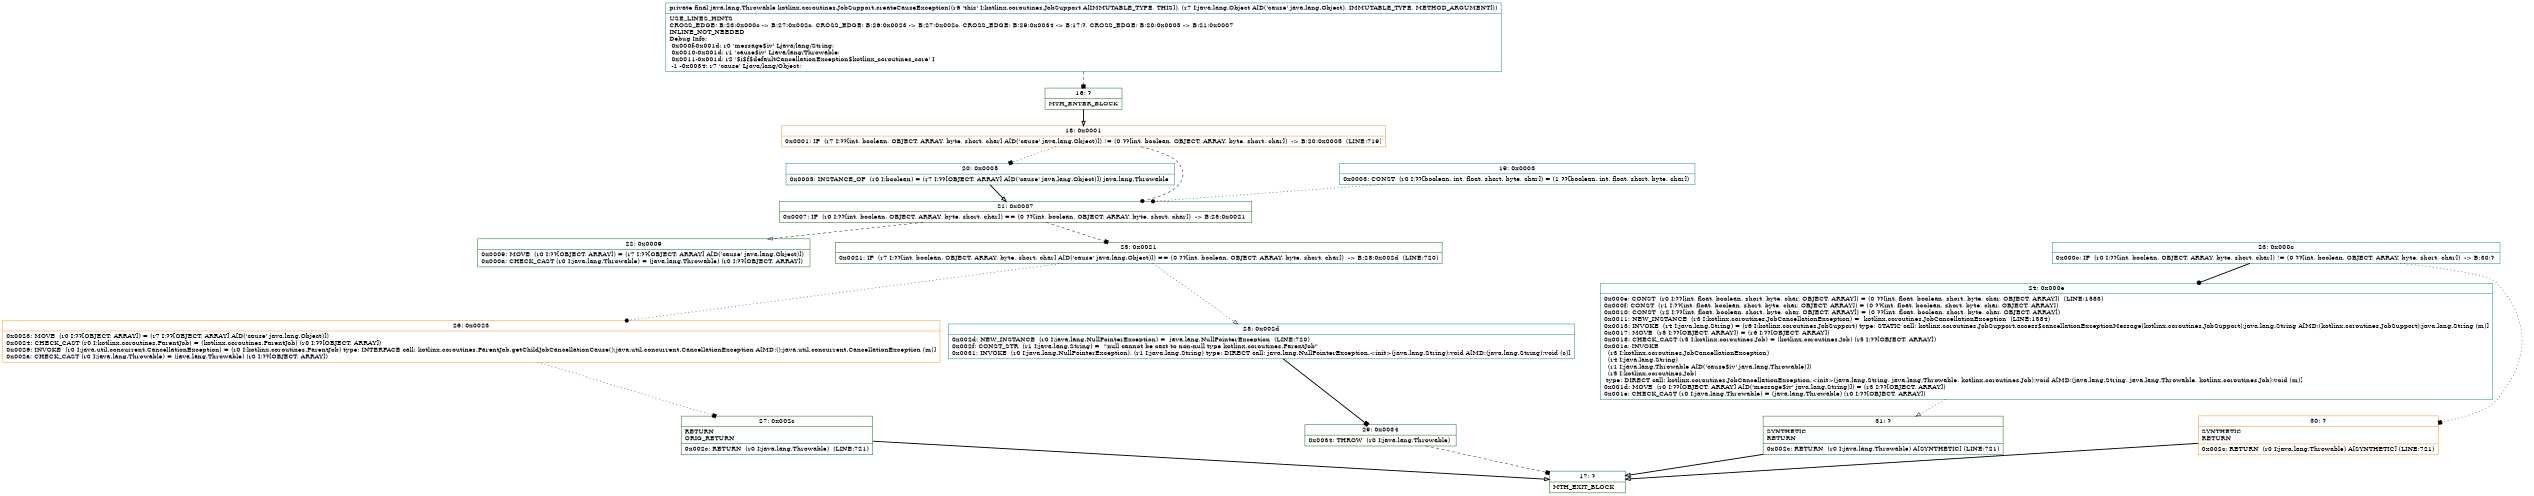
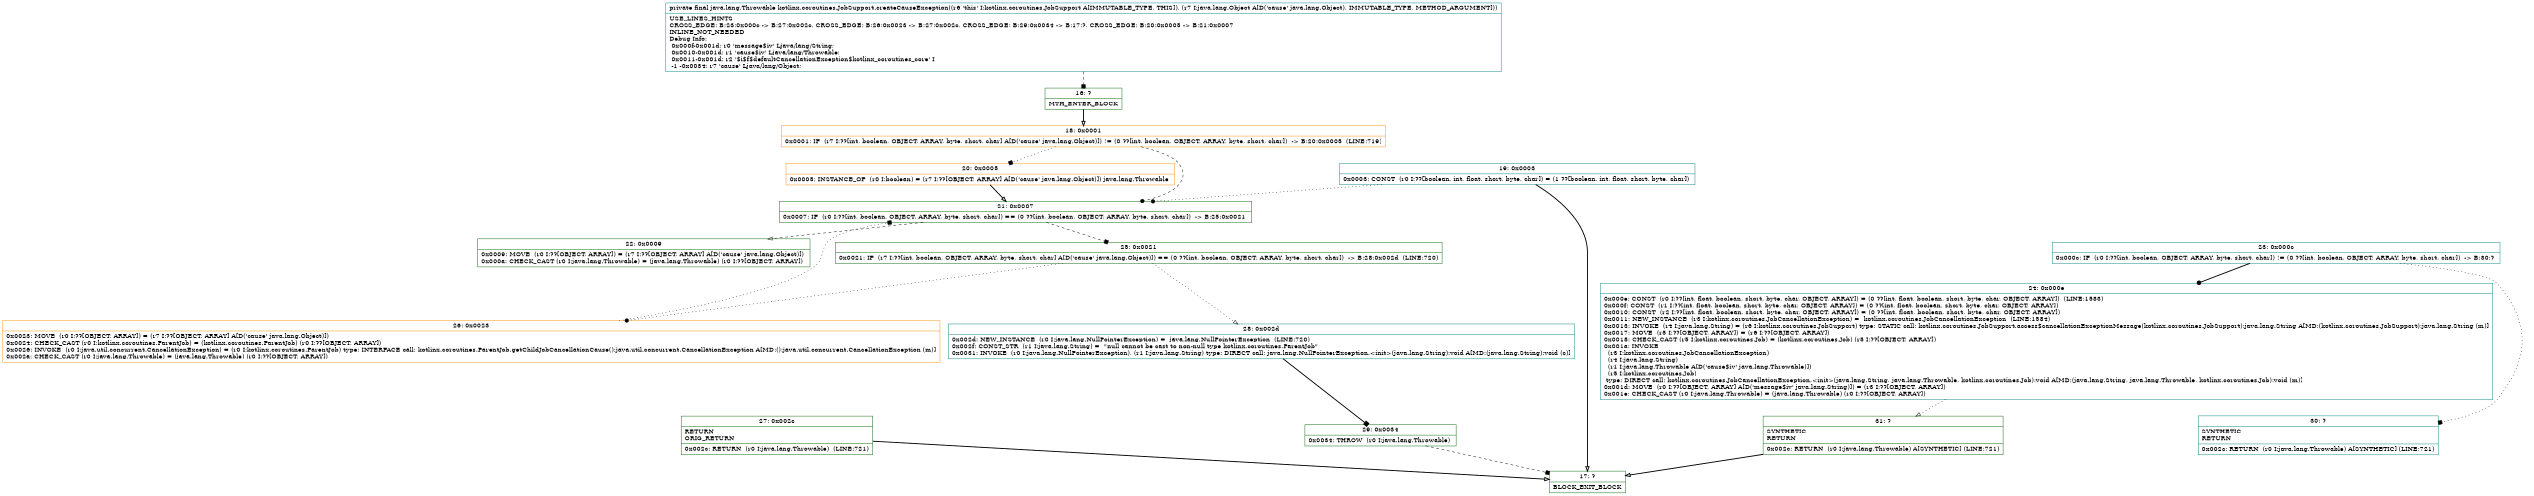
node "20: 0x0005": color teal -> darkorange
edge "26: 0x0023" -> "27: 0x002c": now "26: 0x0023" -> "21: 0x0007"
node "30: ?": color darkorange -> teal
edge "30: ?" -> "17: ?": now "19: 0x0003" -> "17: ?"
node "17: ?": text "MTH_EXIT_BLOCK" -> "BLOCK_EXIT_BLOCK"
